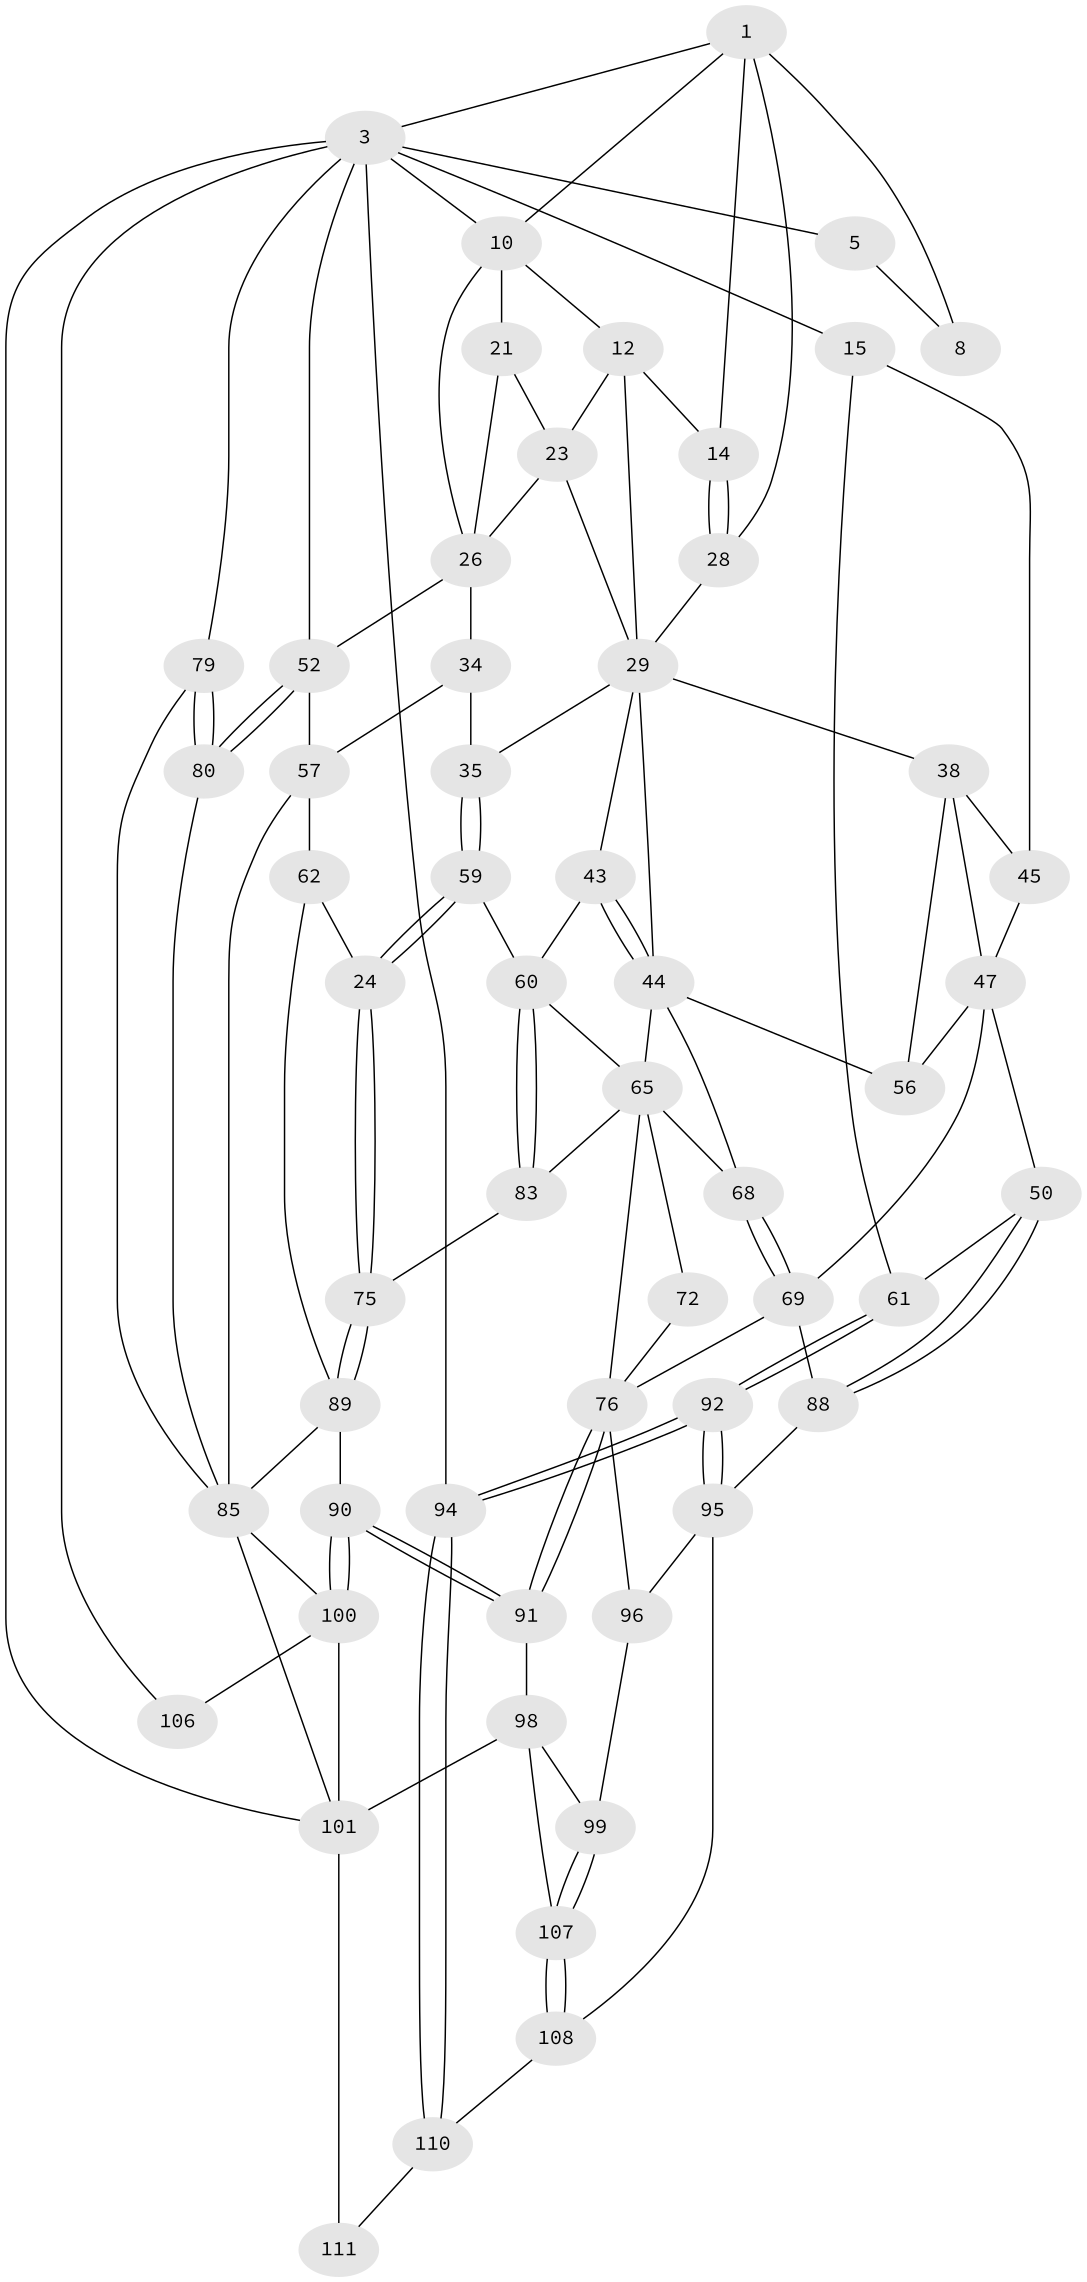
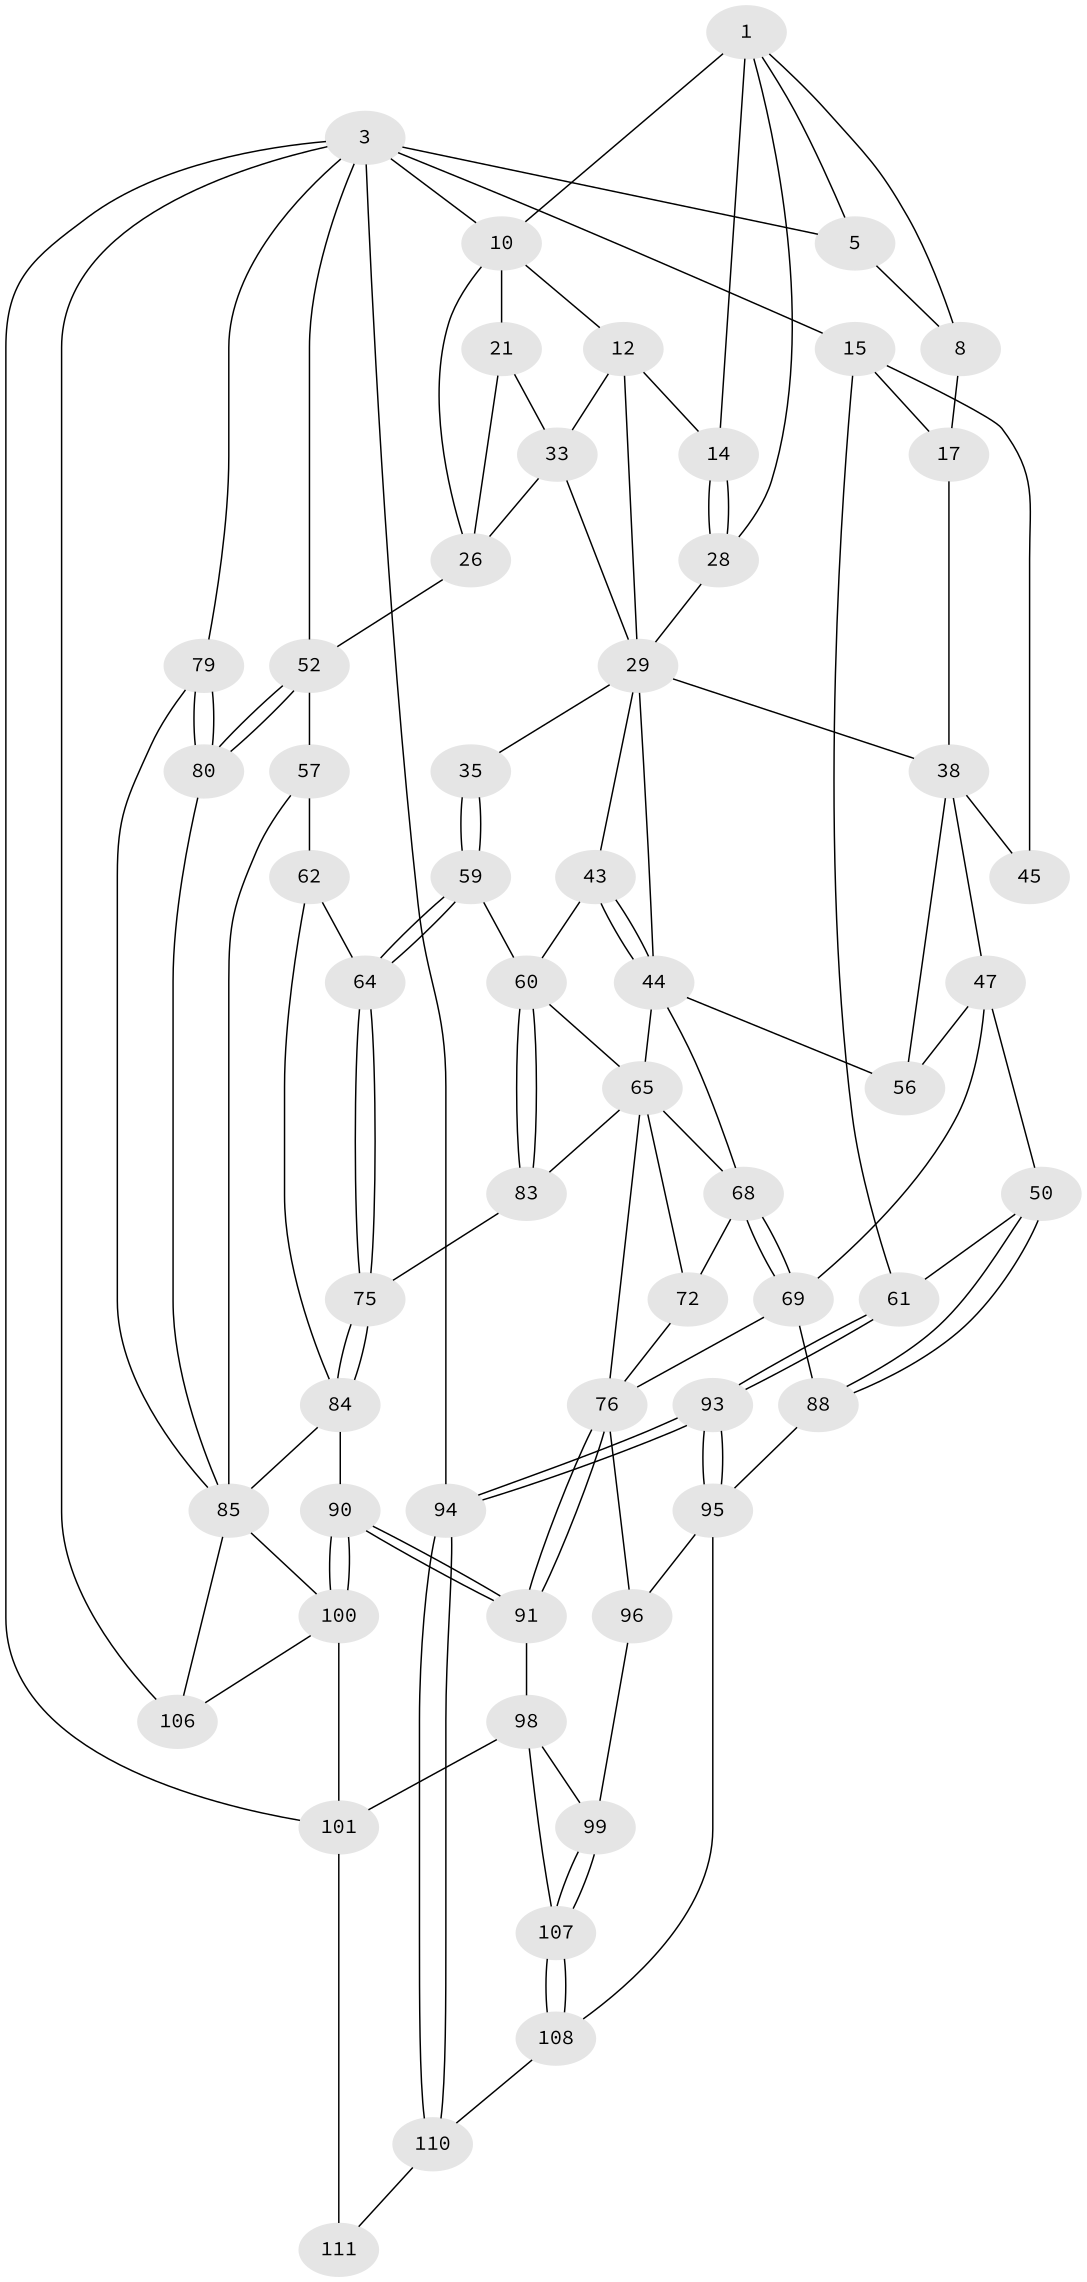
edge "1" -- "3": now "1" -- "5"
node "23": label "23" -> "33"
node "17": added
node "34": removed
edge "45" -- "47": removed
node "24": label "24" -> "64"
edge "68" -- "72": added
node "89": label "89" -> "84"
node "92": label "92" -> "93"
edge "85" -- "101": now "85" -- "106"
